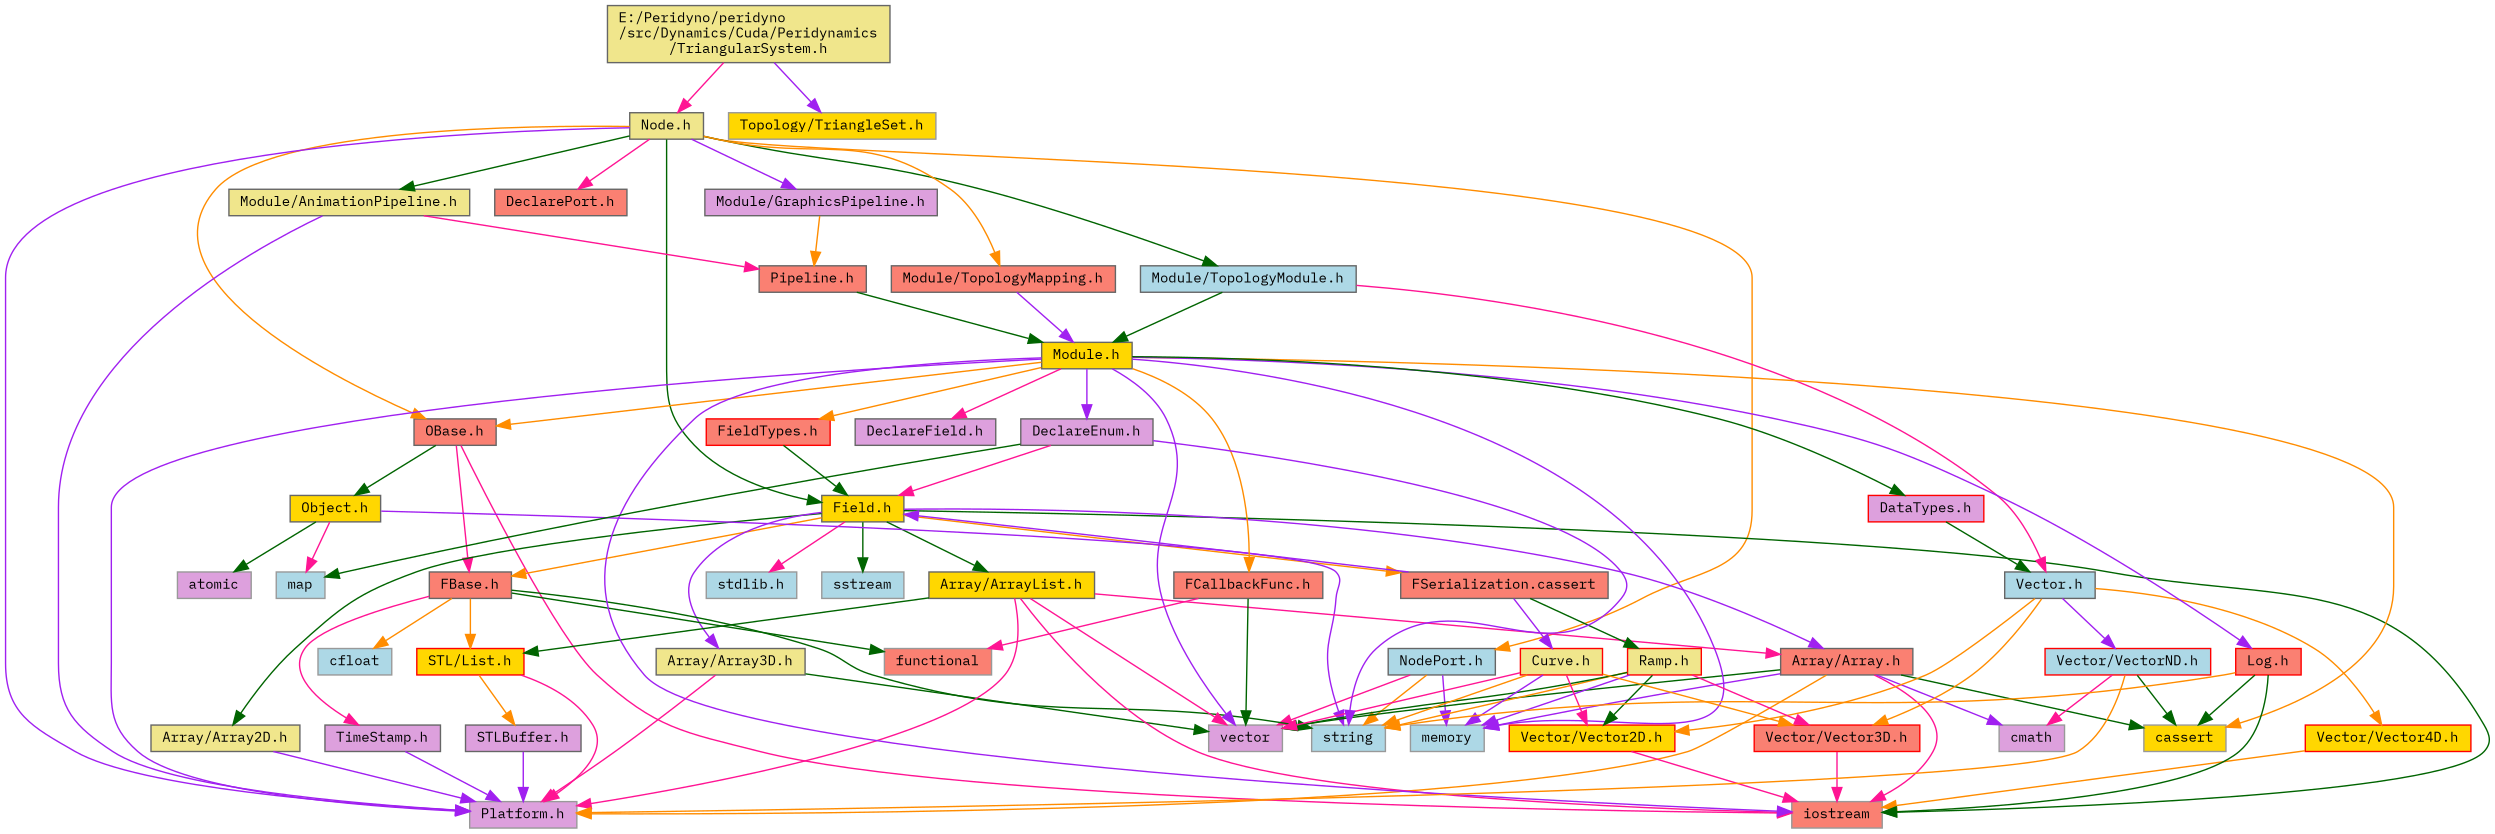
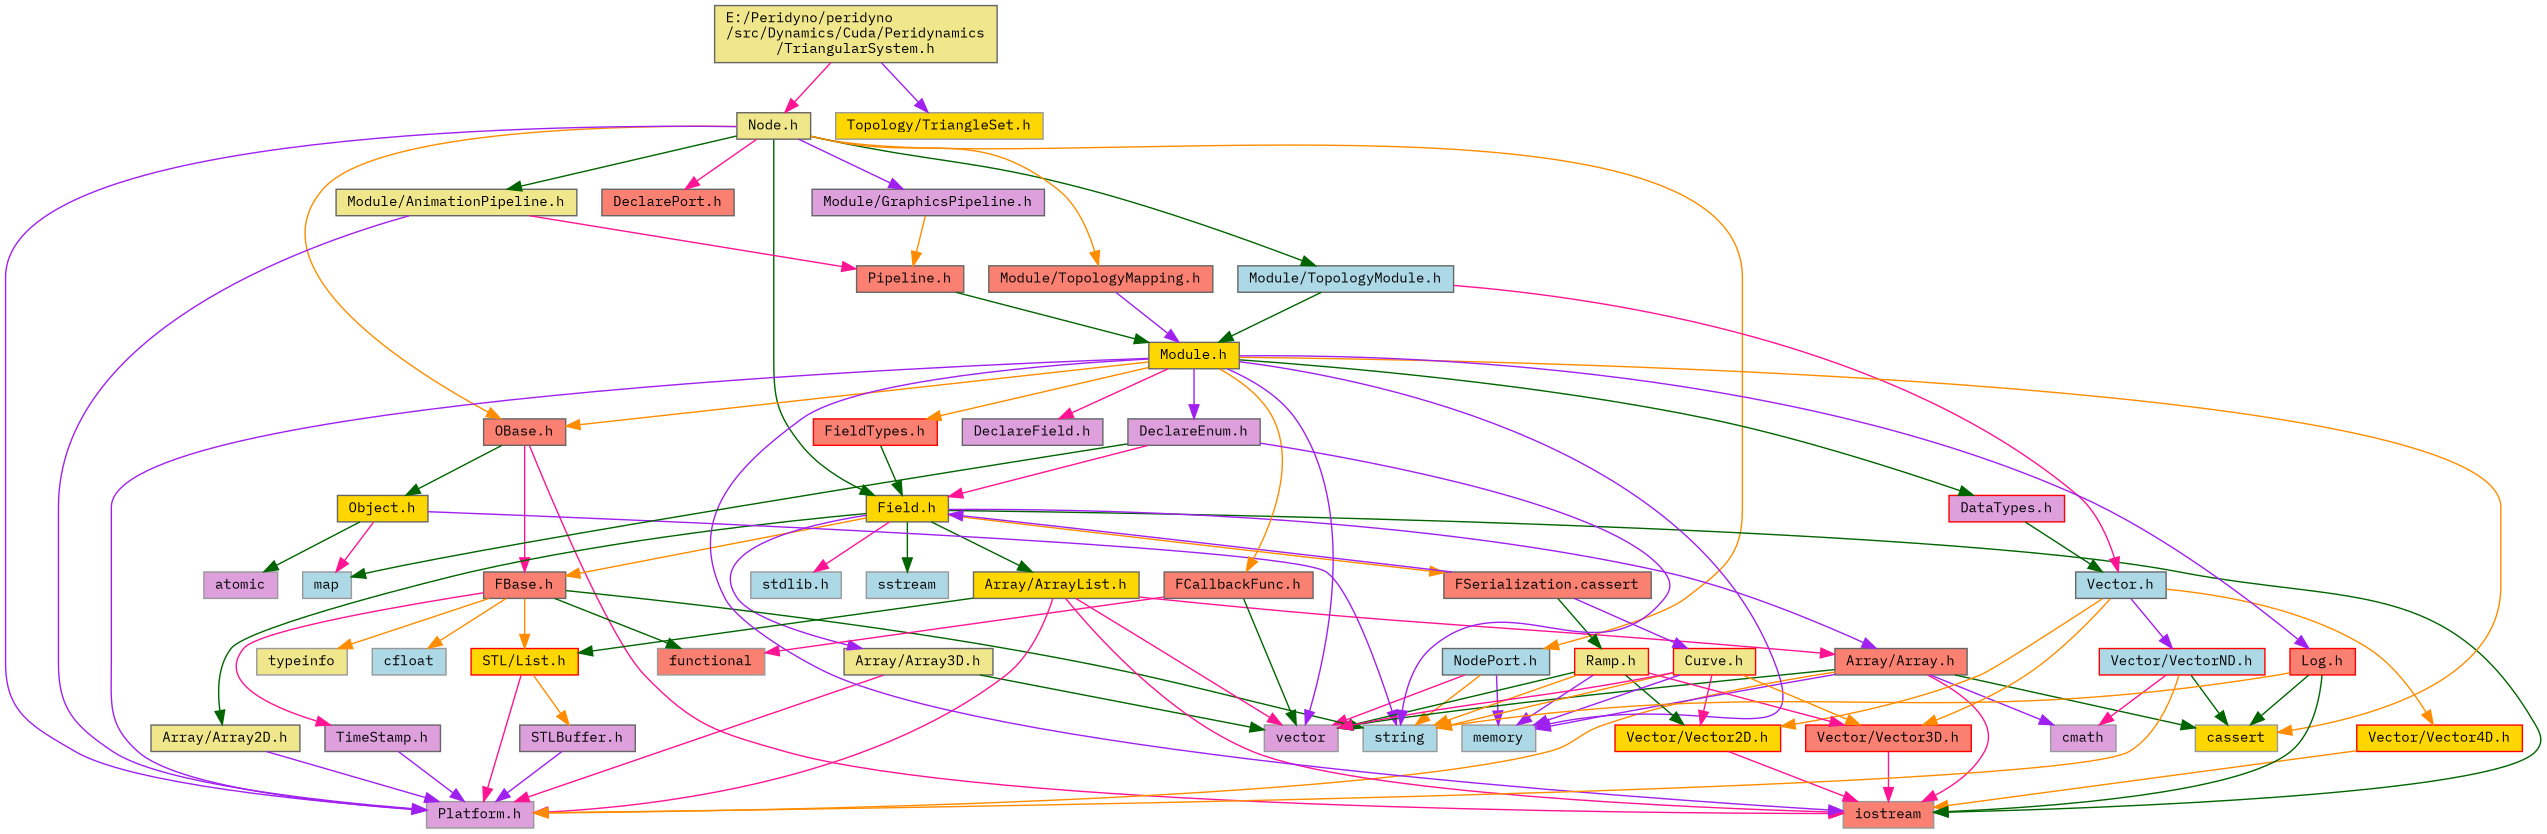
node "typeinfo": added
